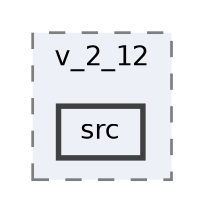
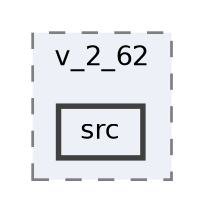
cluster "v_2_12": label "v_2_12" -> "v_2_62"
